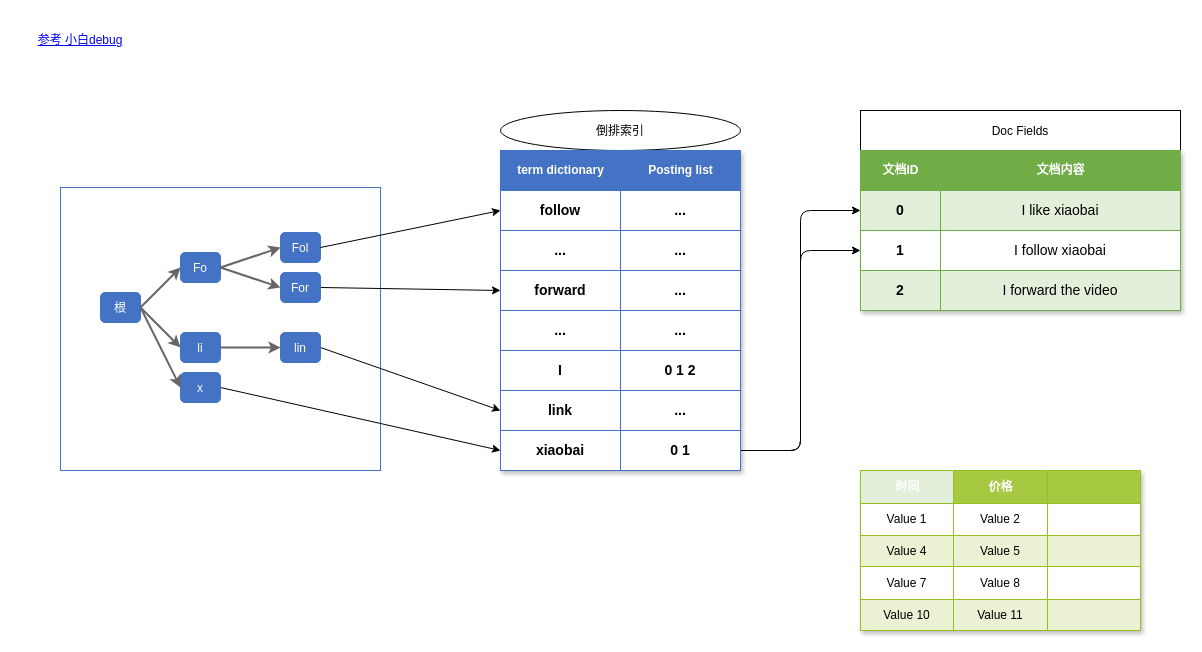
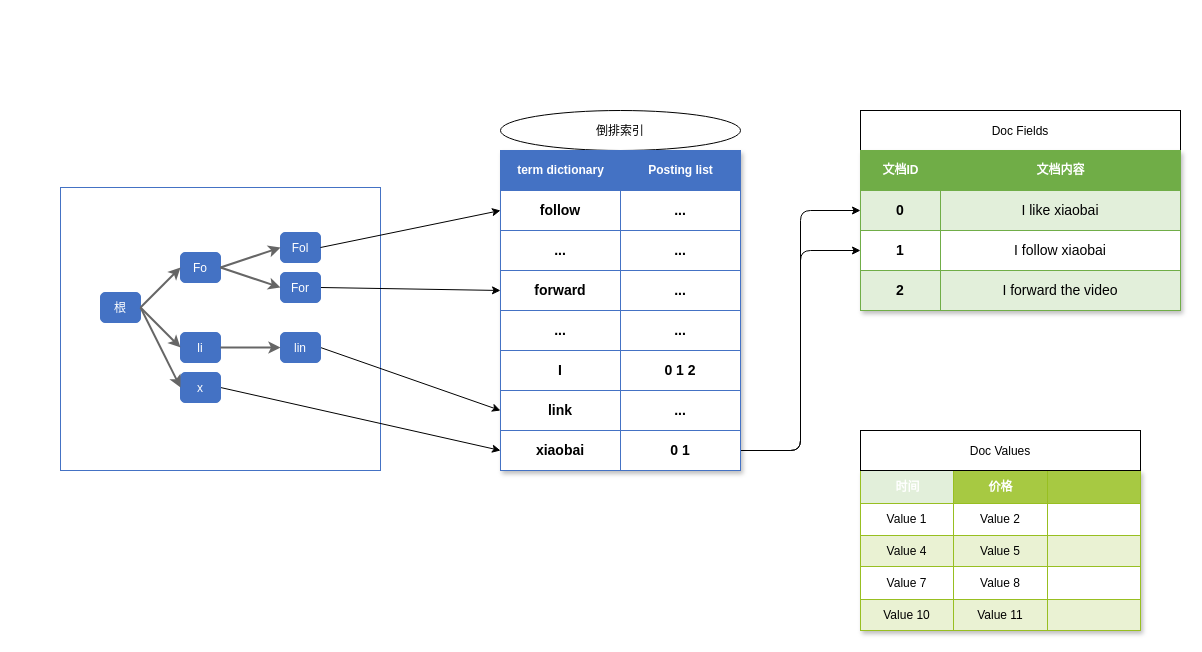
node "参考 小白debug": removed
node "Doc Values": added
